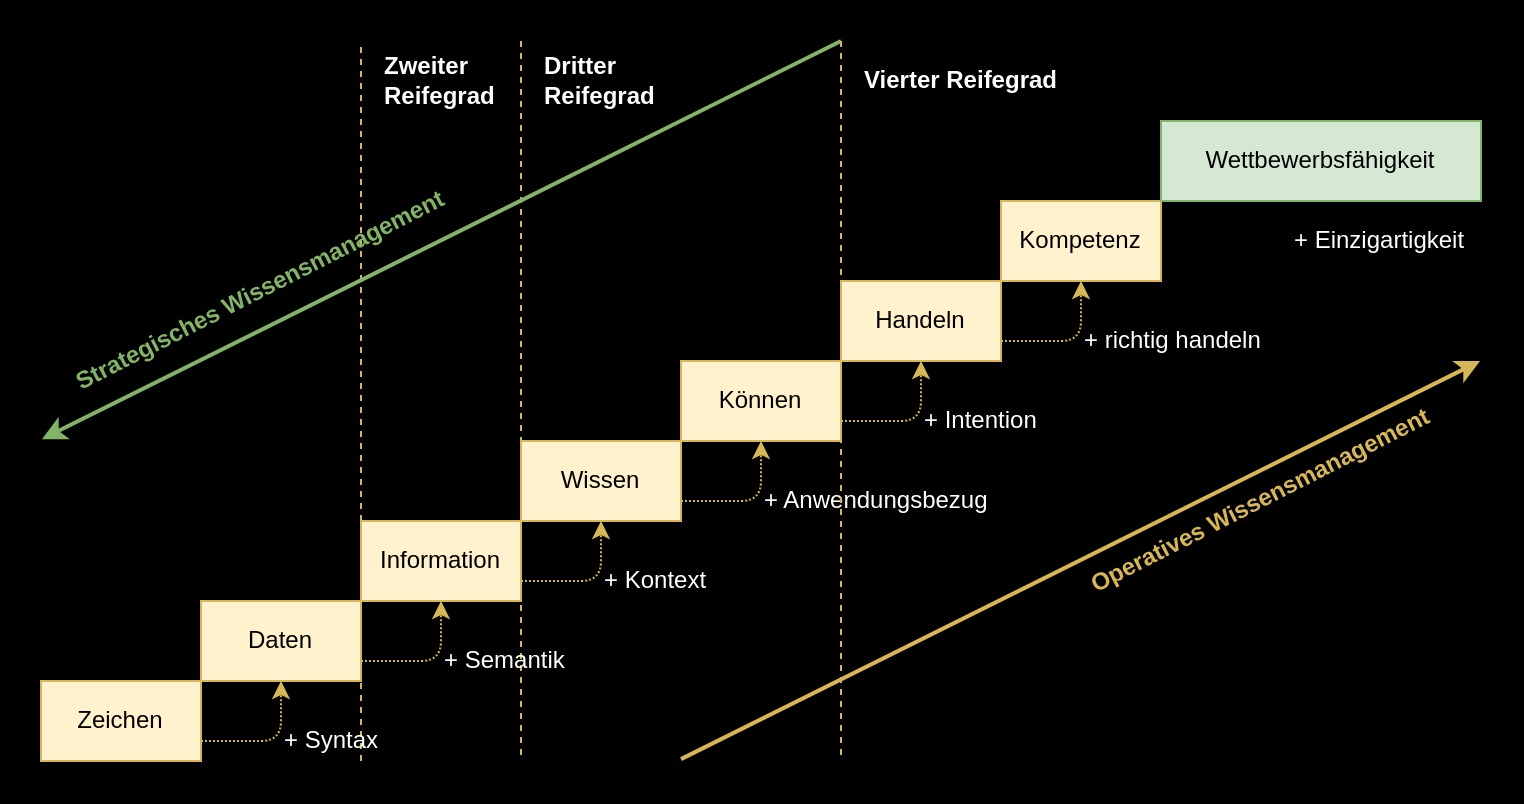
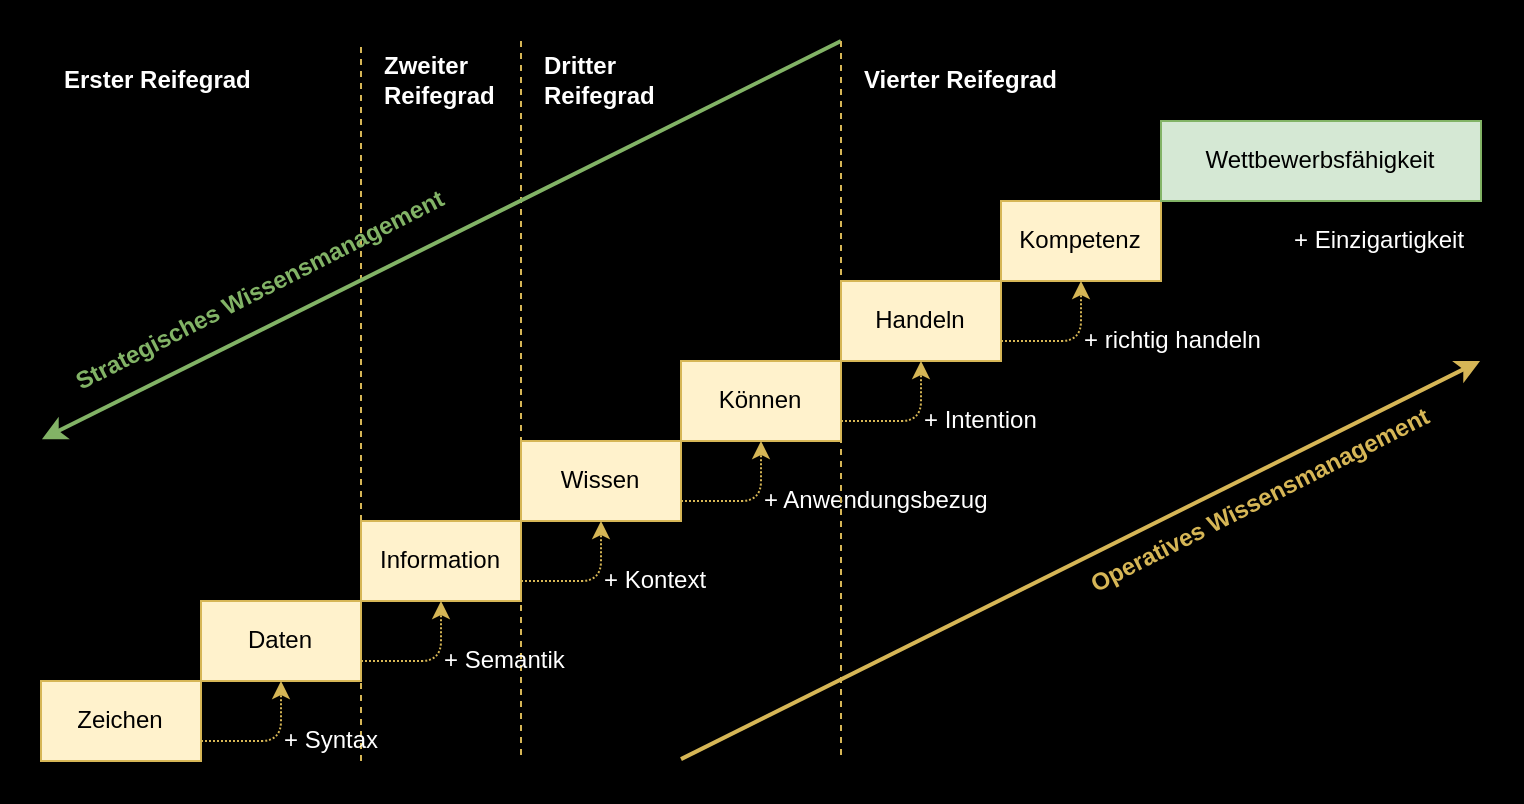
node "Erster Reifegrad": added
